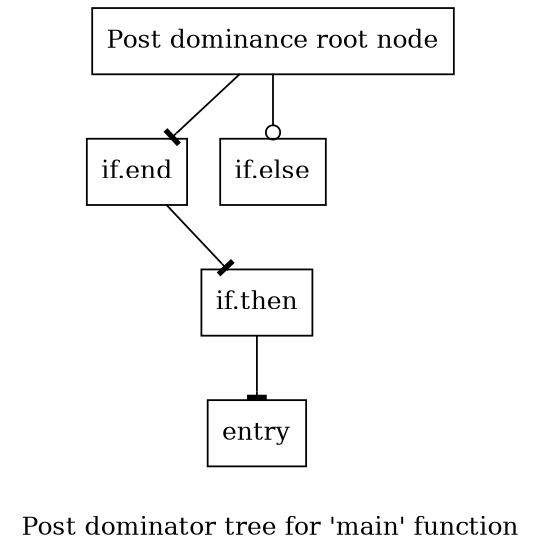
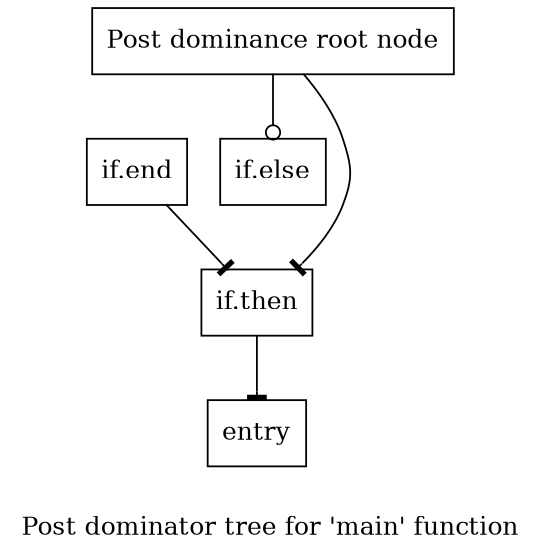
edge "Post dominance root node" -> "if.end": now "Post dominance root node" -> "if.then"
